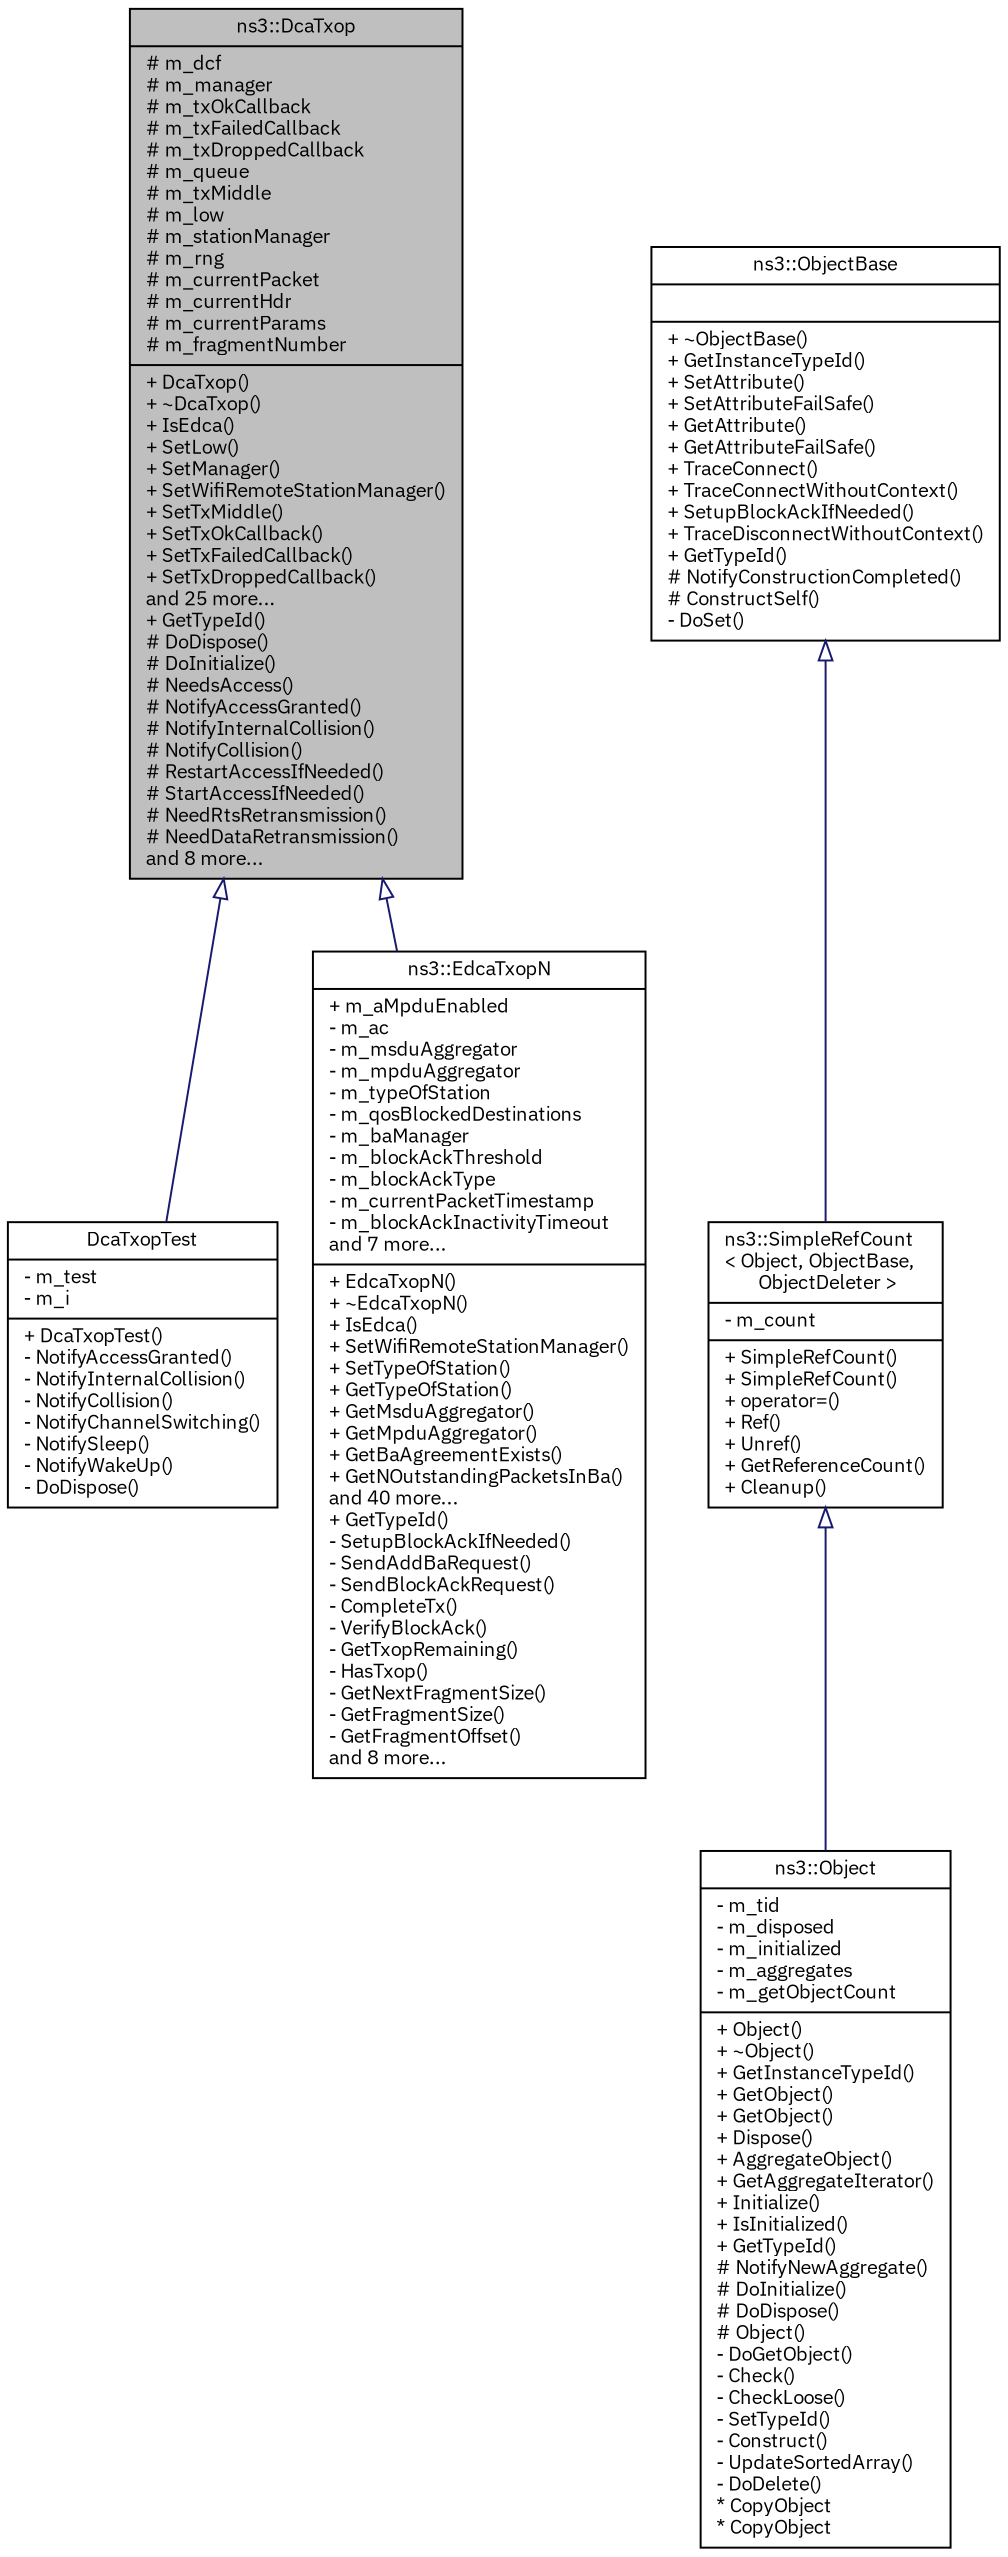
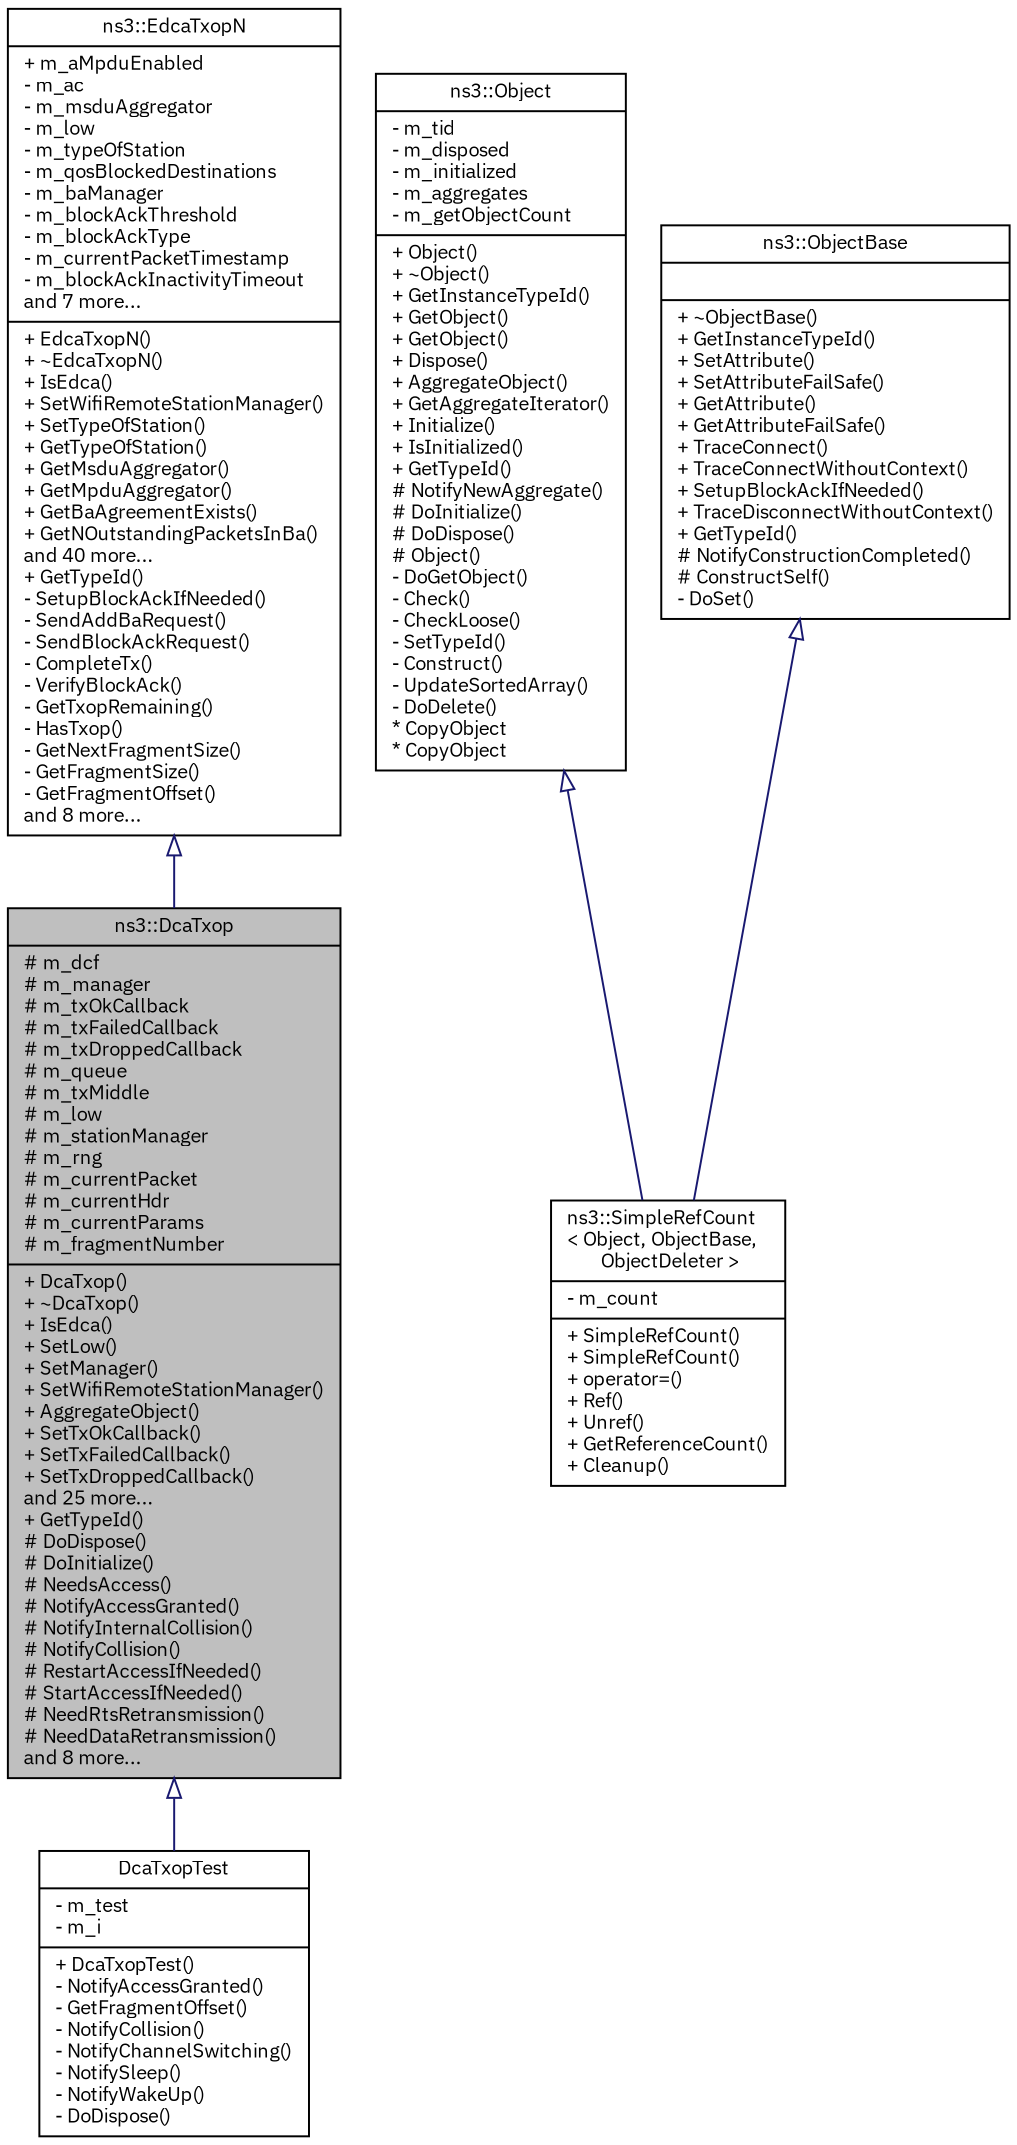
node "ns3::DcaTxop": text "+ SetTxMiddle()" -> "+ AggregateObject()"
edge "ns3::EdcaTxopN" -> "ns3::DcaTxop": reversed
node "ns3::EdcaTxopN": text "- m_mpduAggregator" -> "- m_low"
node "DcaTxopTest": text "- NotifyInternalCollision()" -> "- GetFragmentOffset()"
edge "ns3::Object" -> "ns3::SimpleRefCount": reversed
